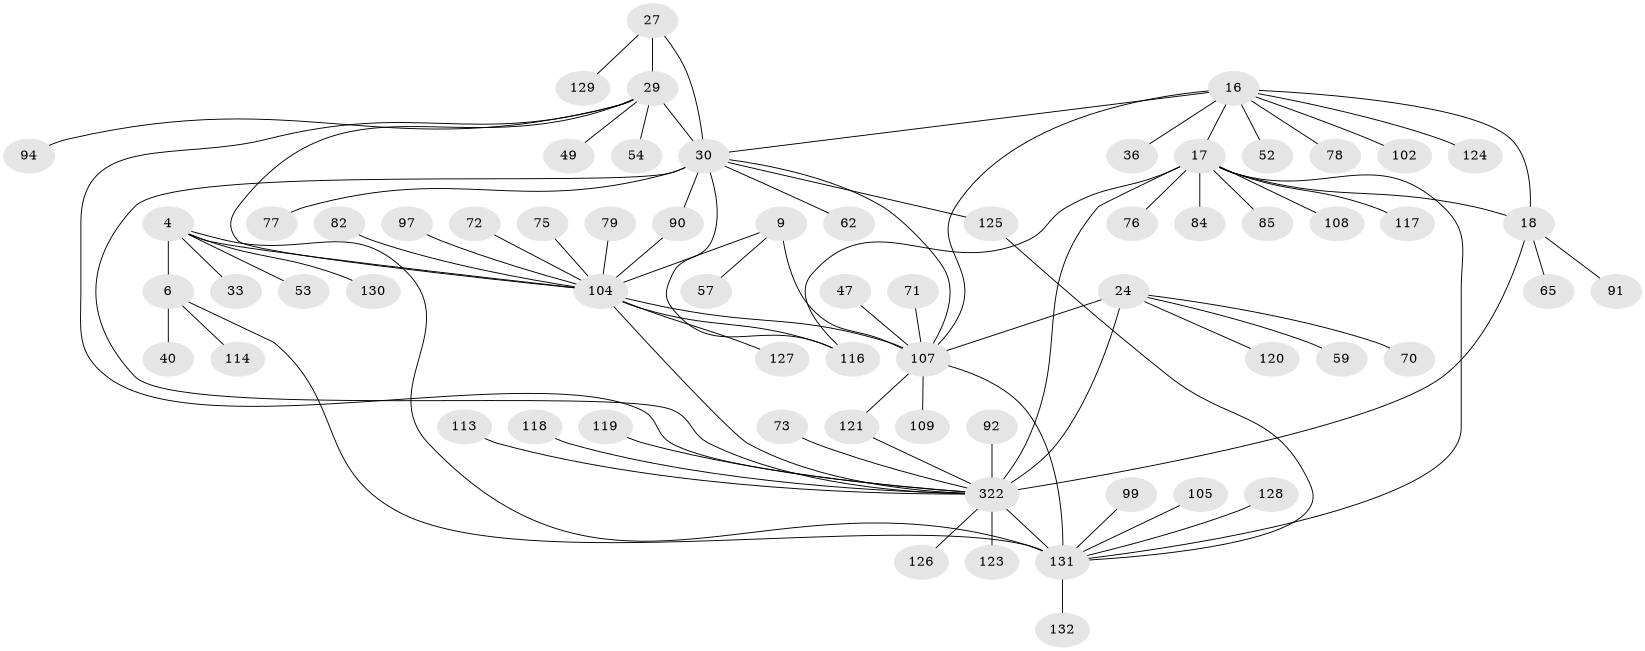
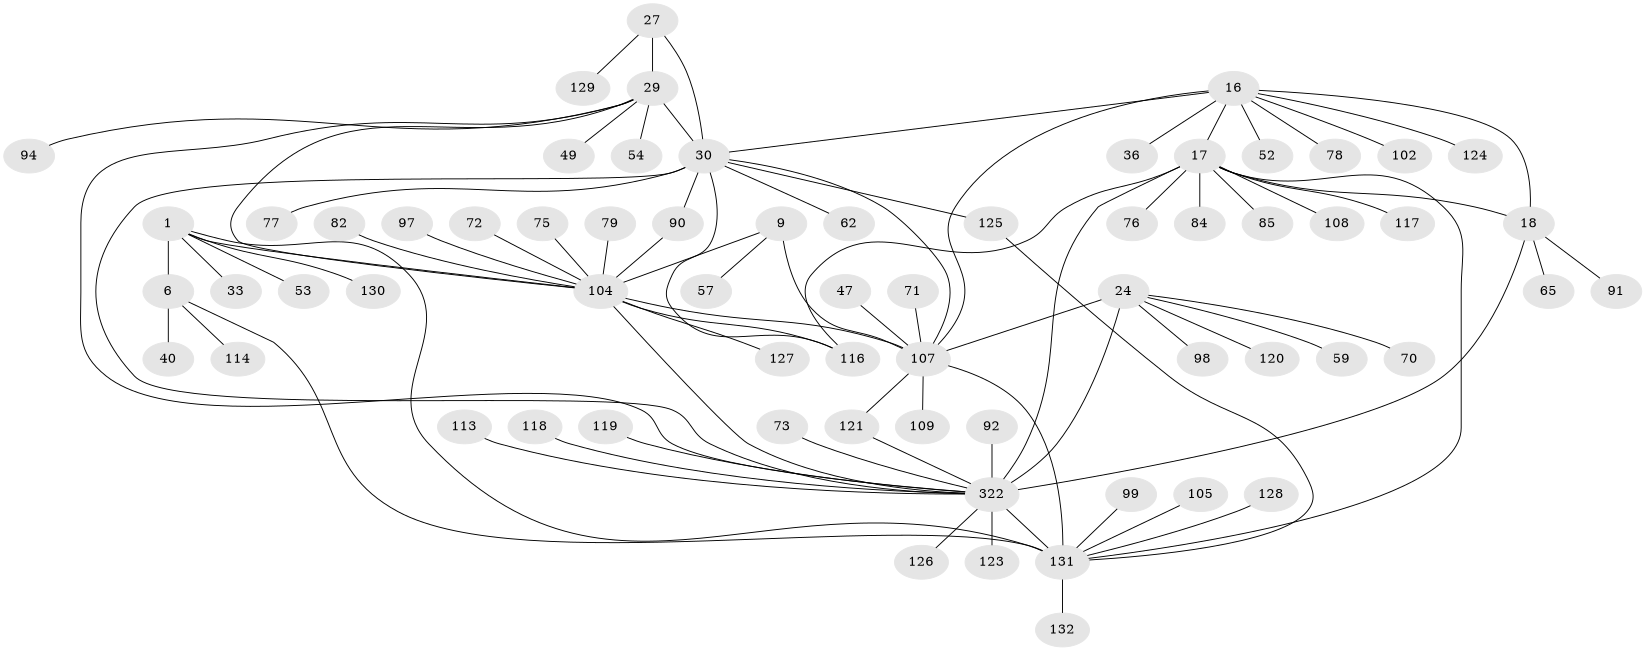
node "4": label "4" -> "1"
node "98": added
